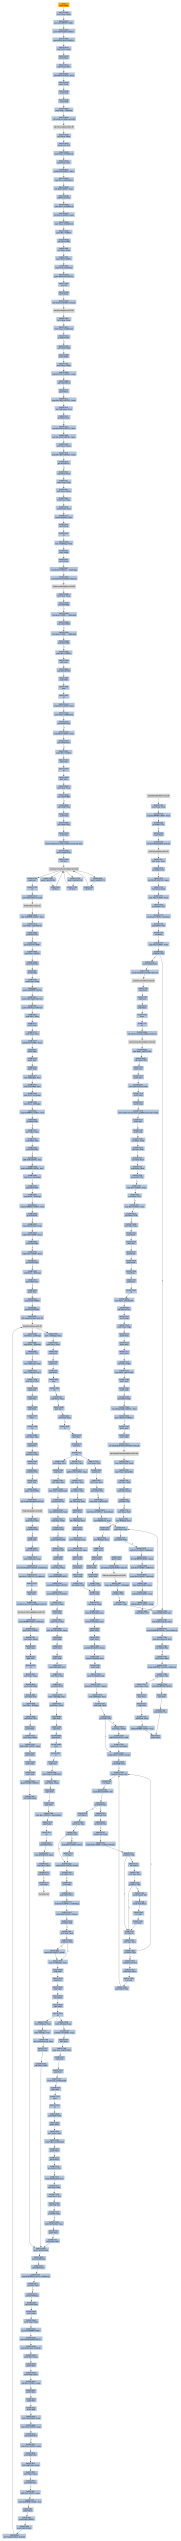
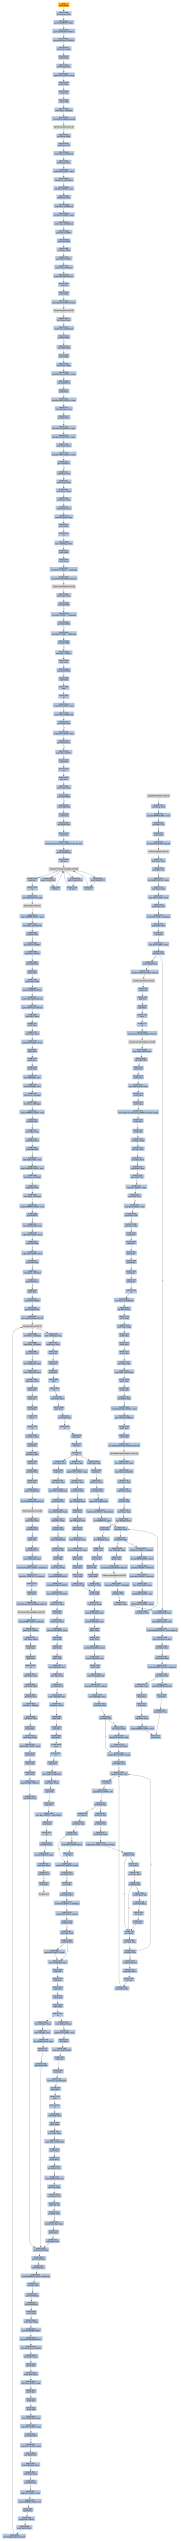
node "0x0041769b leal -72(%ebp), %eax": added
